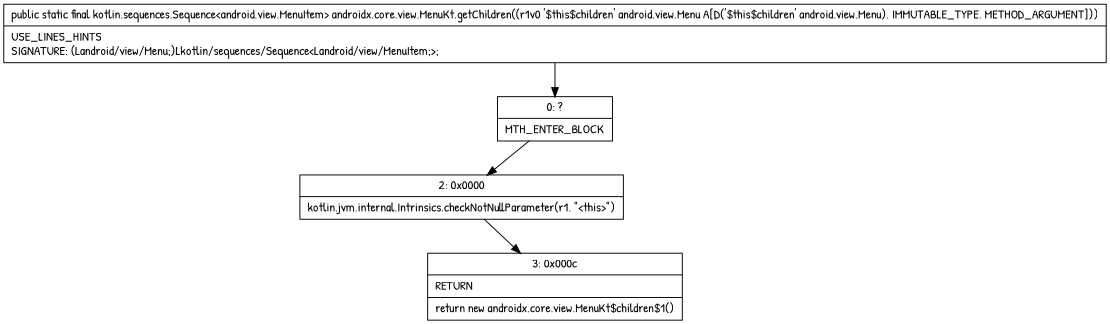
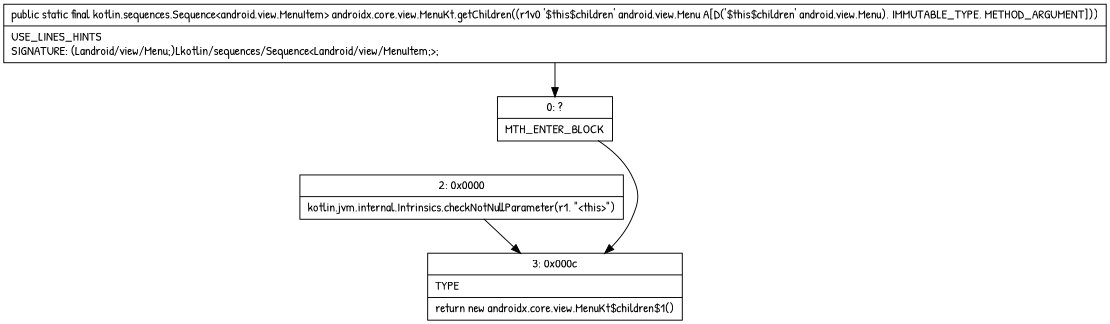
edge "0: ?" -> "2: 0x0000": now "0: ?" -> "3: 0x000c"
node "3: 0x000c": text "RETURN" -> "TYPE"
